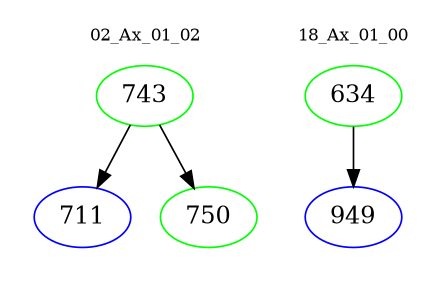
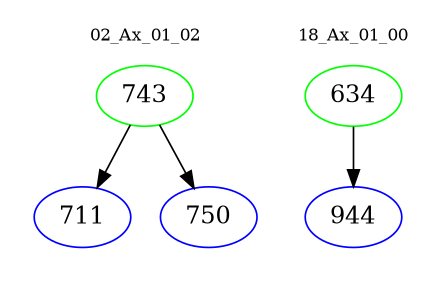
node "750": color green -> blue
node "949": label "949" -> "944"
